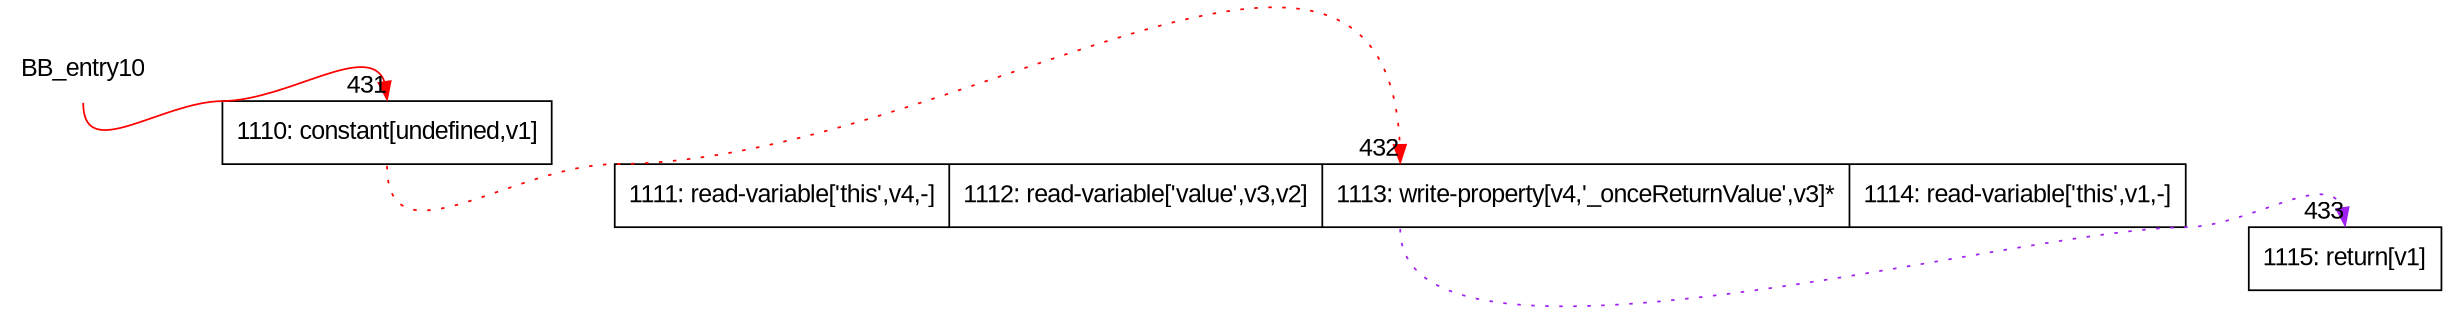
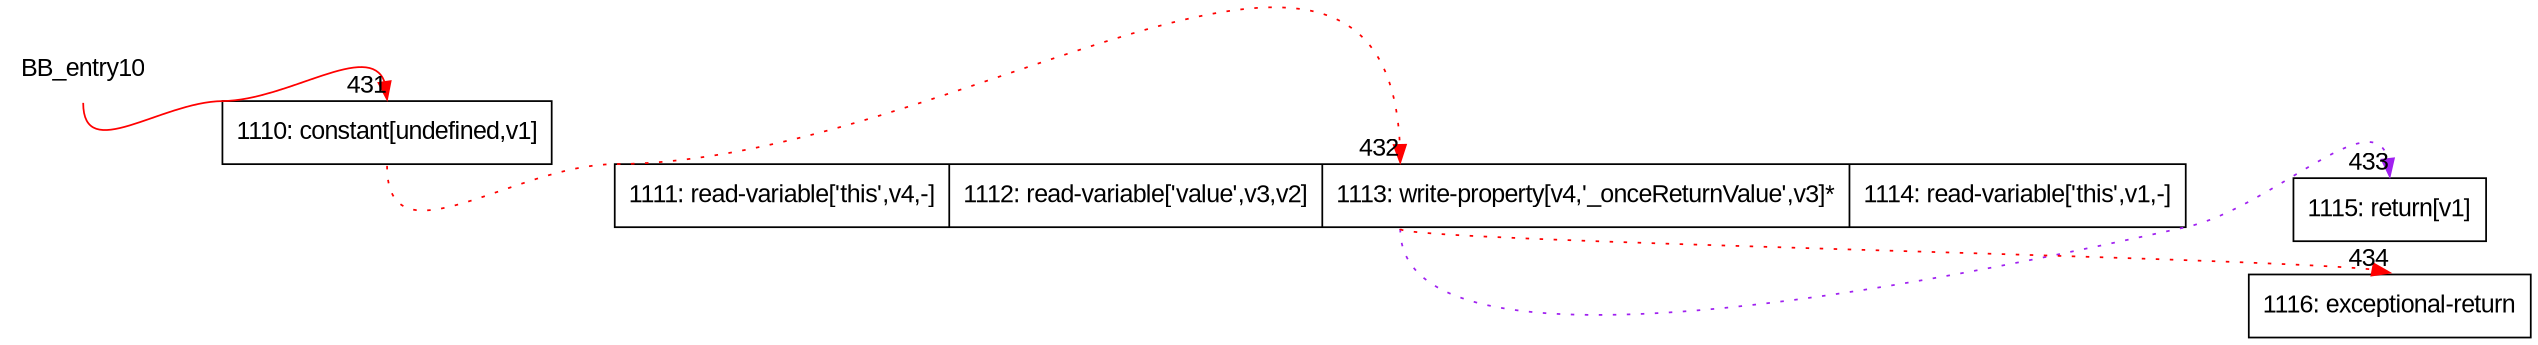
node "1116: exceptional-return": added
